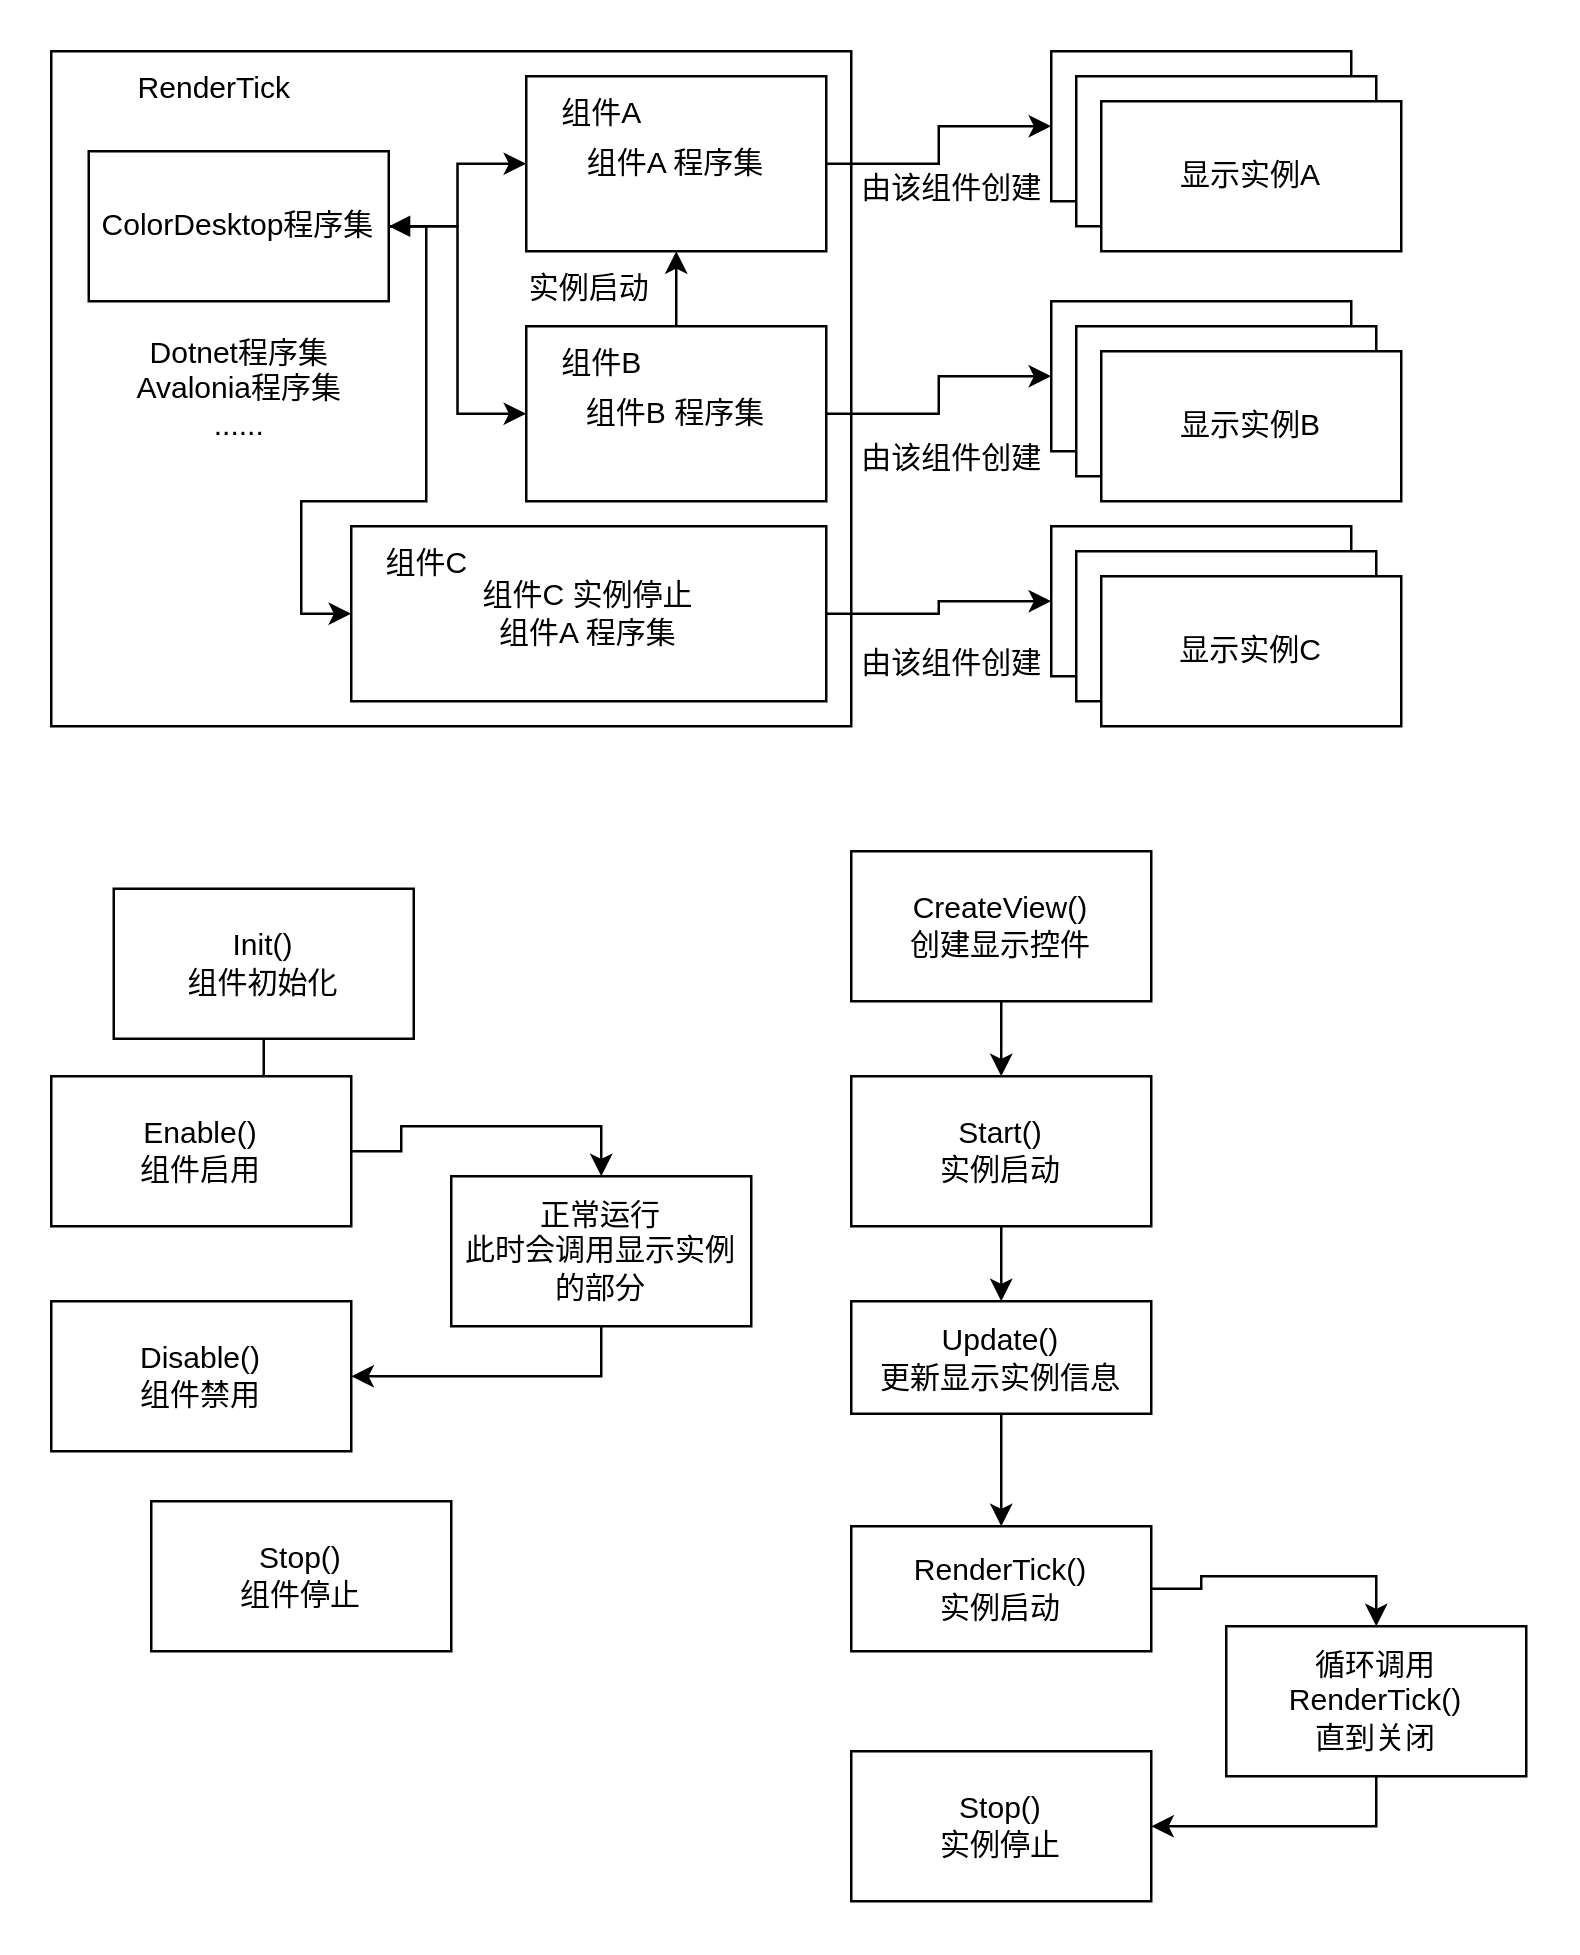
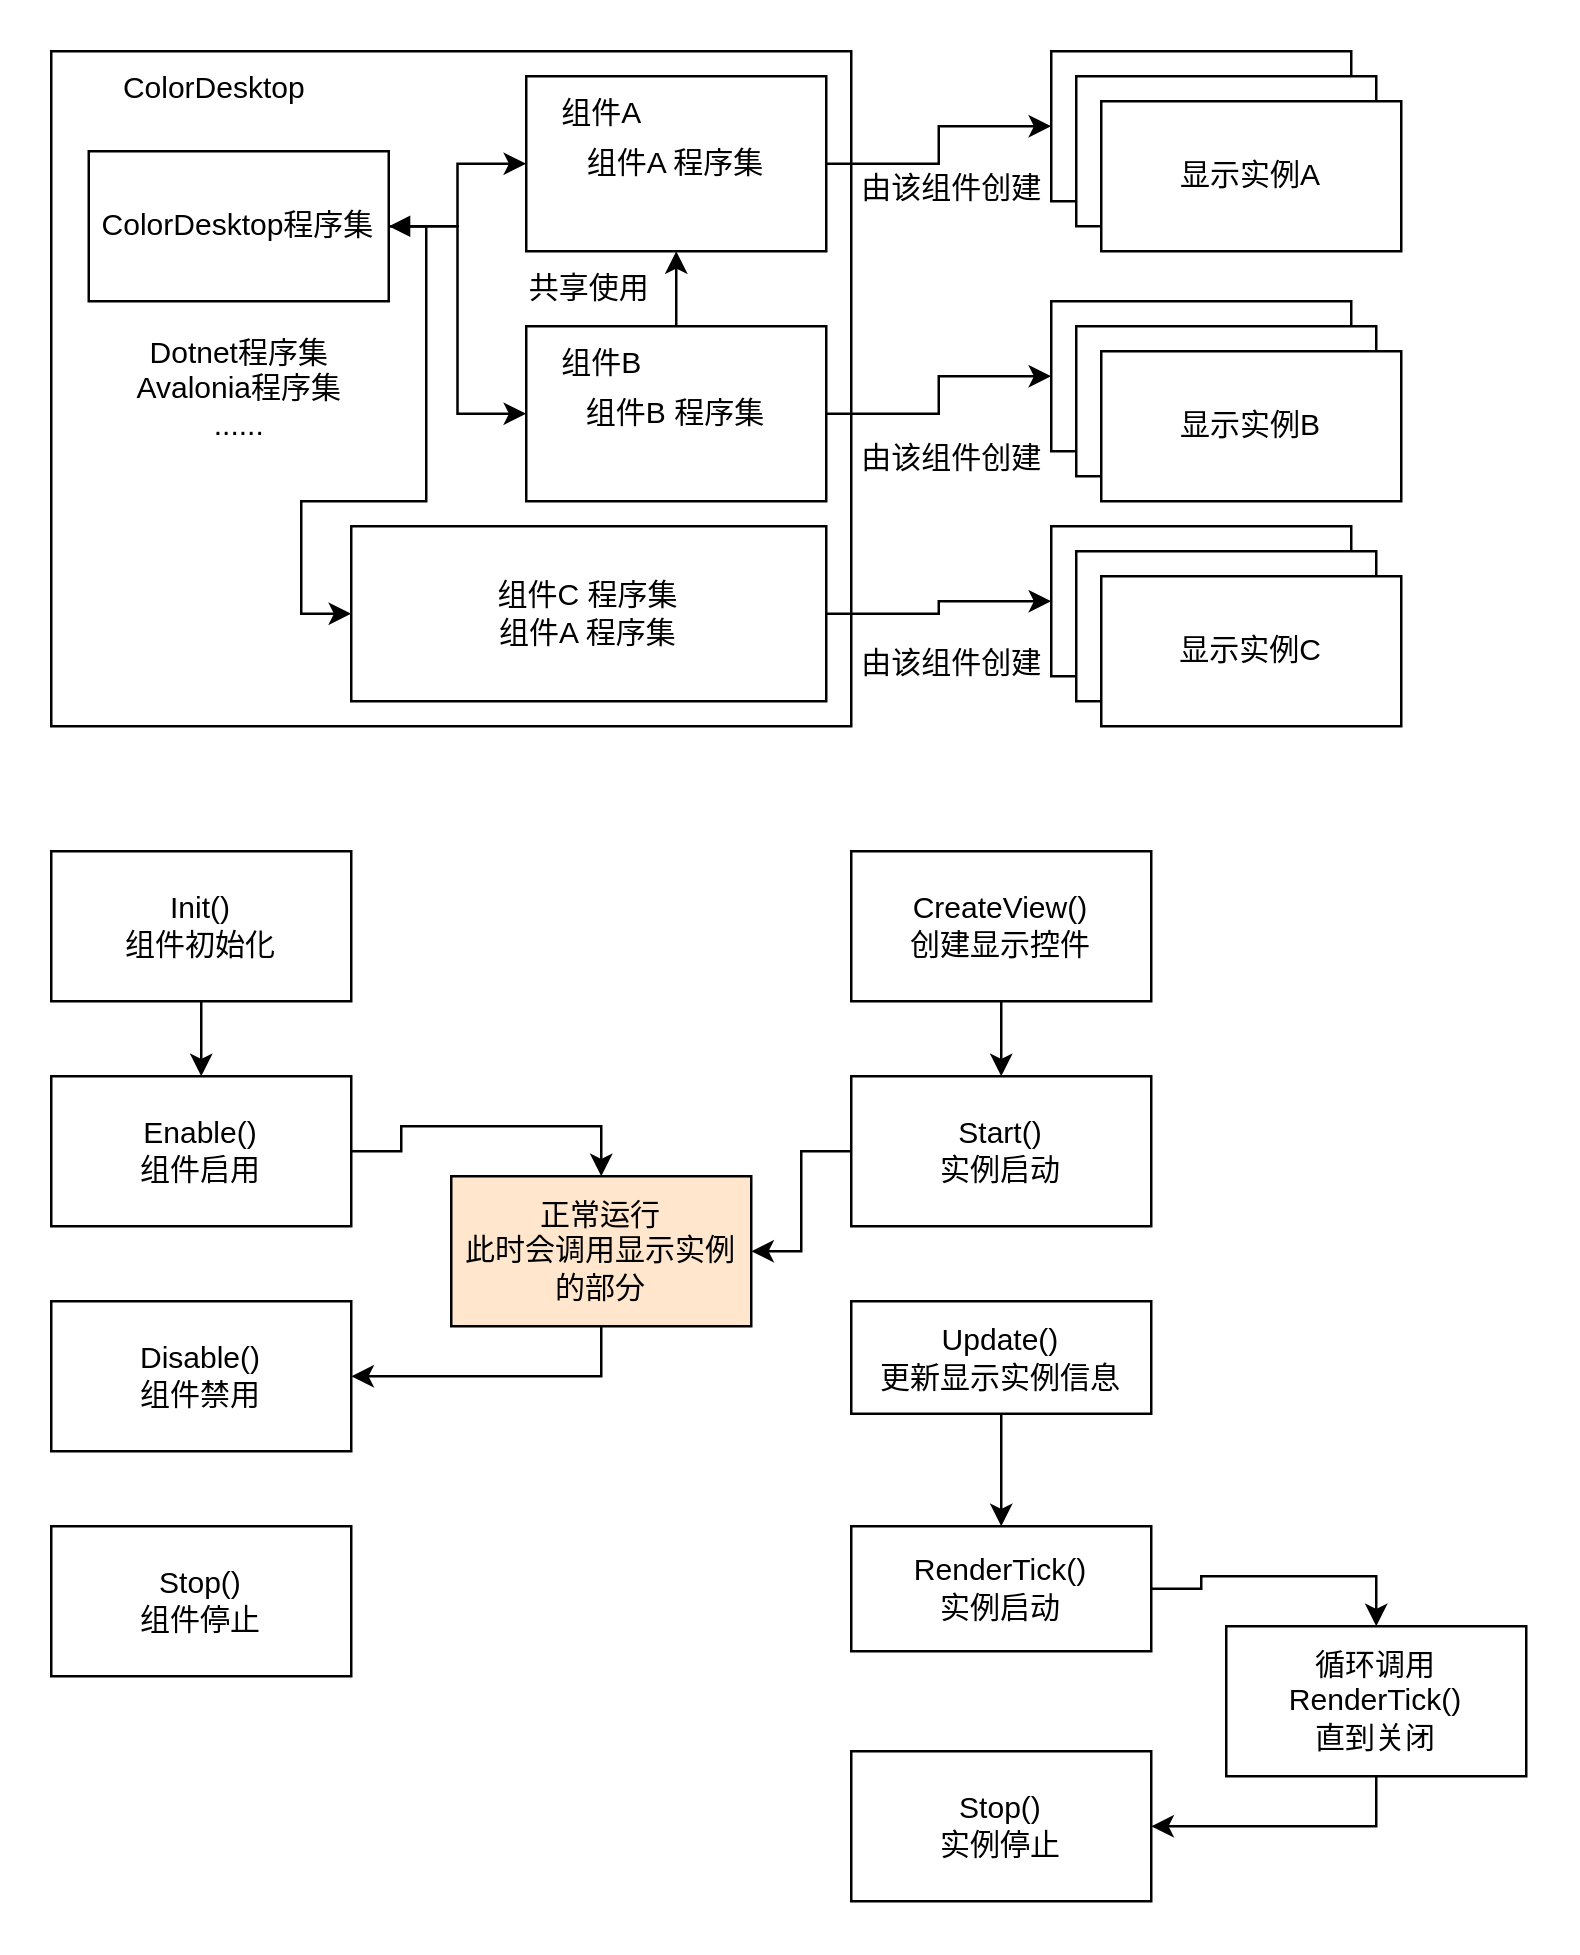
node "RenderTick": label "RenderTick" -> "ColorDesktop"
node "实例启动": label "实例启动" -> "共享使用"
node "组件C": removed
node "组件C 实例停止 组件A 程序集": label "组件C 实例停止 组件A 程序集" -> "组件C 程序集 组件A 程序集"
node "Init() 组件初始化": moved (264, 964) -> (201, 926)
node "正常运行 此时会调用显示实例的部分": fillcolor #ffffff -> #ffe6cc
edge "Start() 实例启动" -> "Update() 更新显示实例信息": now "Start() 实例启动" -> "正常运行 此时会调用显示实例的部分"
node "Stop() 组件停止": moved (301, 1576) -> (201, 1601)
